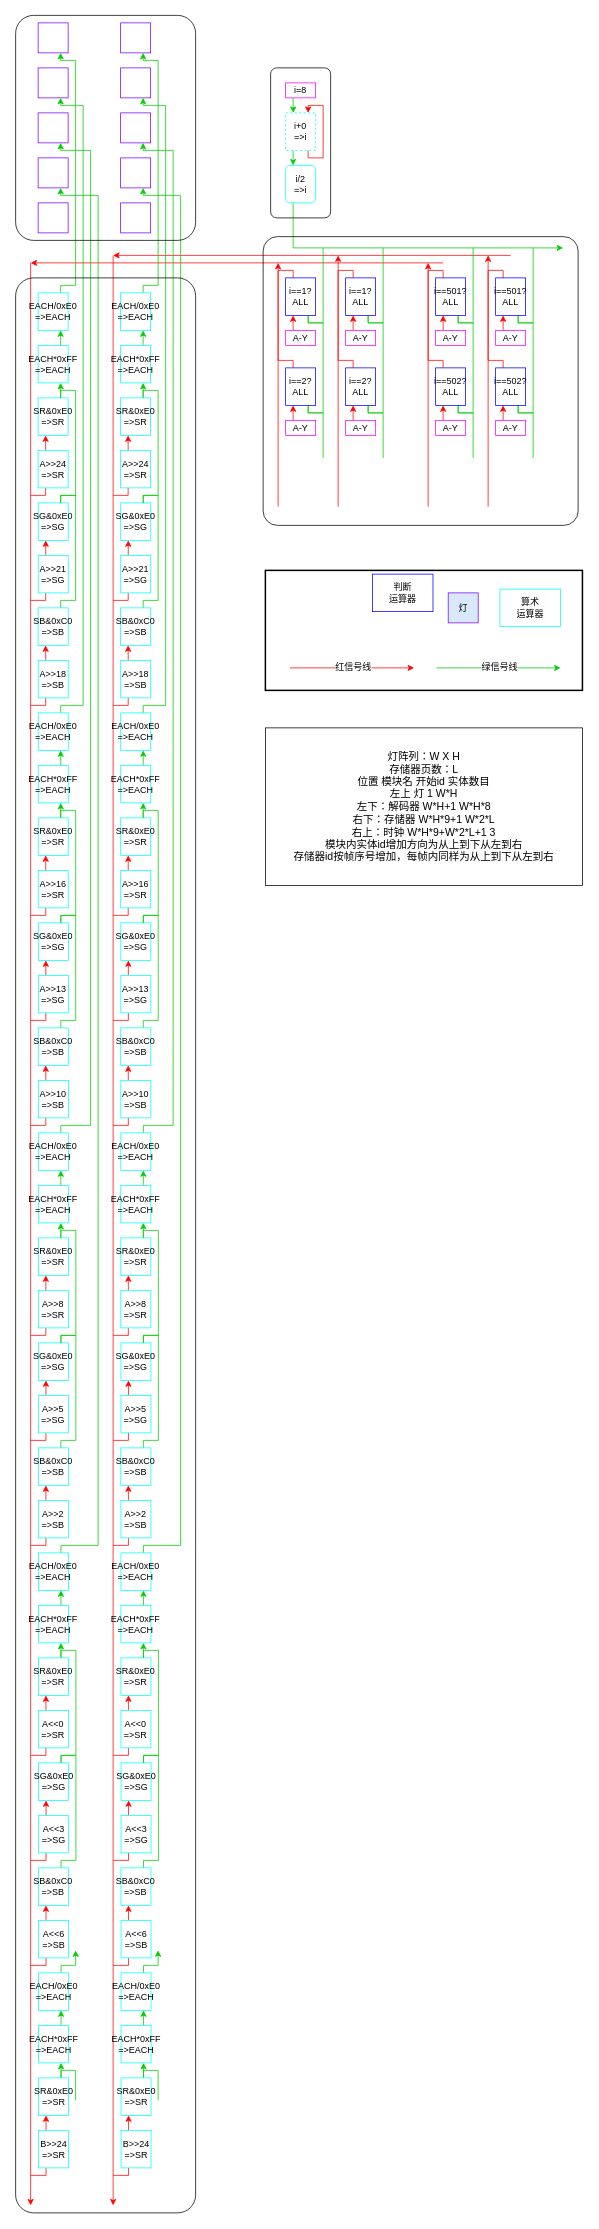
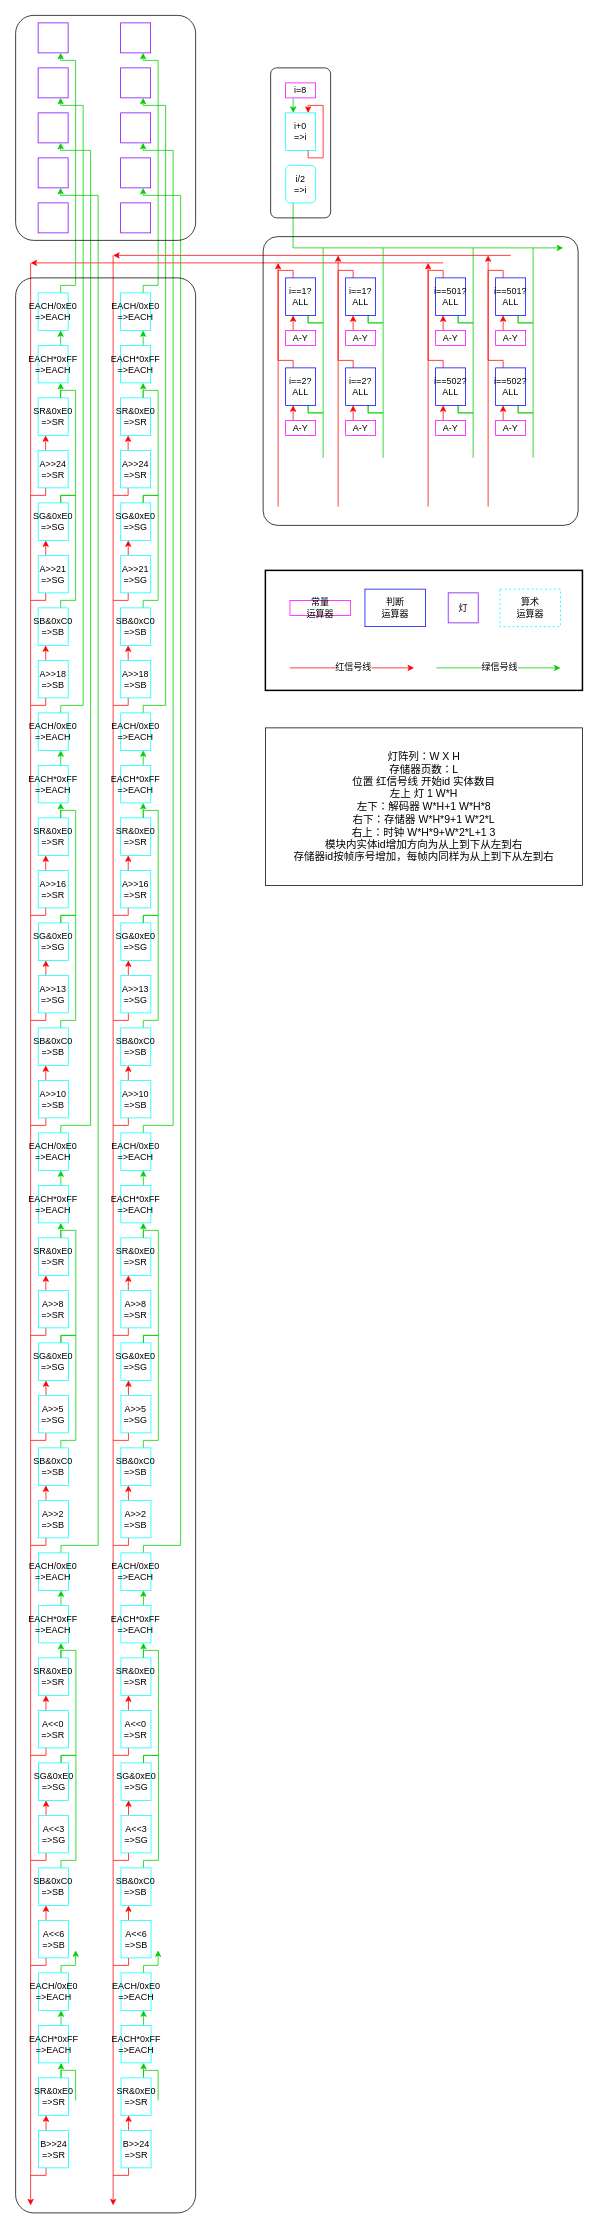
node "i+0 =>i": style dashed -> solid
edge "i+0 =>i" -> "i/2 =>i": removed
node "判断 运算器": moved (402, 593) -> (395, 608)
node "常量 运算器": added
node "灯": fillcolor #dae8fc -> #ffffff
node "算术 运算器": style solid -> dashed
node "灯阵列：W X H 存储器页数：L 位置 模块名 开始id 实体数目 左上 灯 1 W*H 左下：解码器 W*H+1 W*H*8 右下：存储器 W*H*9+1 W*2*L 右上：时钟 W*H*9+W*2*L+1 3 模块内实体id增加方向为从上到下从左到右 存储器id按帧序号增加，每帧内同样为从上到下从左到右": label "灯阵列：W X H 存储器页数：L 位置 模块名 开始id 实体数目 左上 灯 1 W*H 左下：解码器 W*H+1 W*H*8 右下：存储器 W*H*9+1 W*2*L 右上：时钟 W*H*9+W*2*L+1 3 模块内实体id增加方向为从上到下从左到右 存储器id按帧序号增加，每帧内同样为从上到下从左到右" -> "灯阵列：W X H 存储器页数：L 位置 红信号线 开始id 实体数目 左上 灯 1 W*H 左下：解码器 W*H+1 W*H*8 右下：存储器 W*H*9+1 W*2*L 右上：时钟 W*H*9+W*2*L+1 3 模块内实体id增加方向为从上到下从左到右 存储器id按帧序号增加，每帧内同样为从上到下从左到右"
